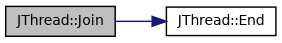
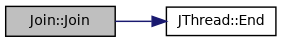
node "JThread::Join": label "JThread::Join" -> "Join::Join"
